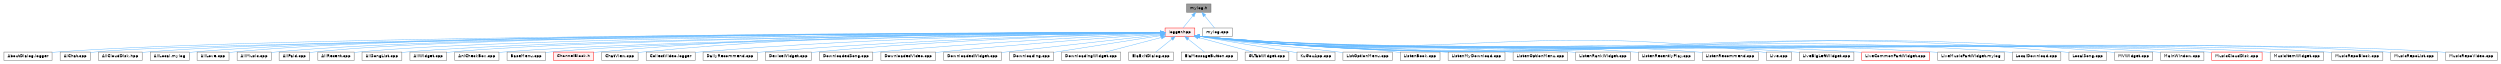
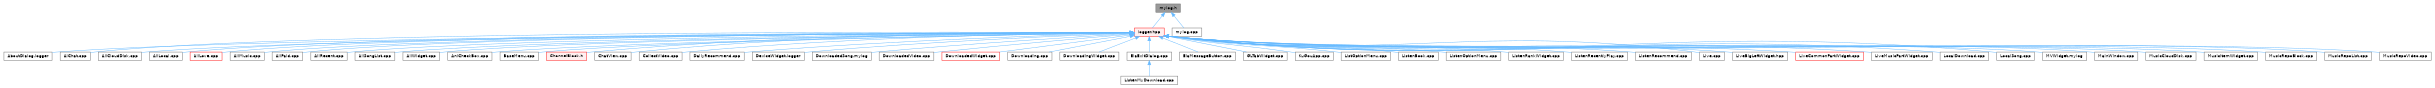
edge "ListenMyDownload.cpp" -> "logger.hpp": now "ListenMyDownload.cpp" -> "ElaExitDialog.cpp"
node "AllCloudDisk.hpp": label "AllCloudDisk.hpp" -> "AllCloudDisk.cpp"
node "AllLocal.mylog": label "AllLocal.mylog" -> "AllLocal.cpp"
node "AllLove.cpp": color grey40 -> red
node "CollectVideo.logger": label "CollectVideo.logger" -> "CollectVideo.cpp"
node "DeviceWidget.cpp": label "DeviceWidget.cpp" -> "DeviceWidget.logger"
node "DownloadedSong.cpp": label "DownloadedSong.cpp" -> "DownloadedSong.mylog"
node "DownloadedWidget.cpp": color grey40 -> red
node "LiveBigLeftWidget.cpp": label "LiveBigLeftWidget.cpp" -> "LiveBigLeftWidget.hpp"
node "LiveMusicPartWidget.mylog": label "LiveMusicPartWidget.mylog" -> "LiveMusicPartWidget.cpp"
node "MVWidget.cpp": label "MVWidget.cpp" -> "MVWidget.mylog"
node "MusicCloudDisk.cpp": color red -> grey40
